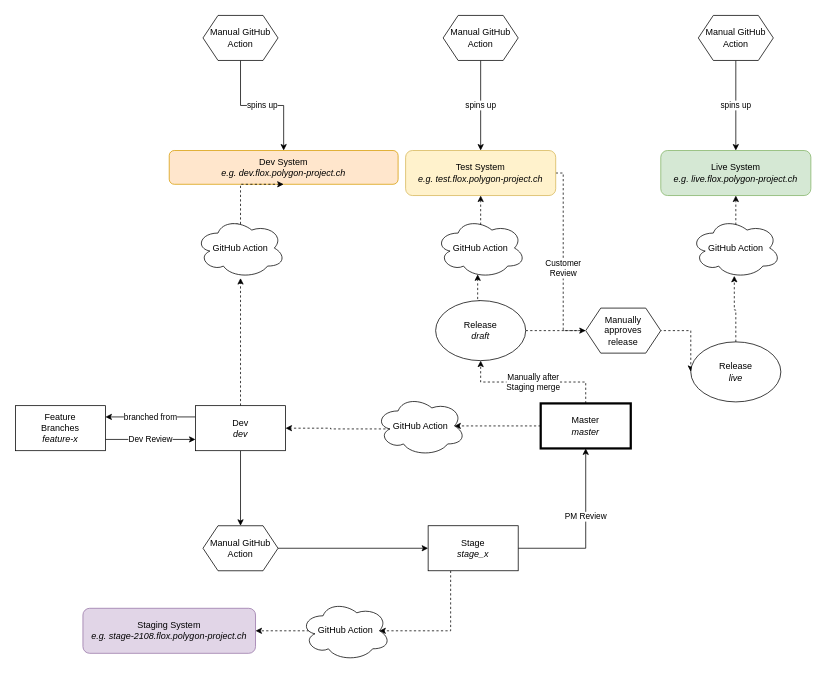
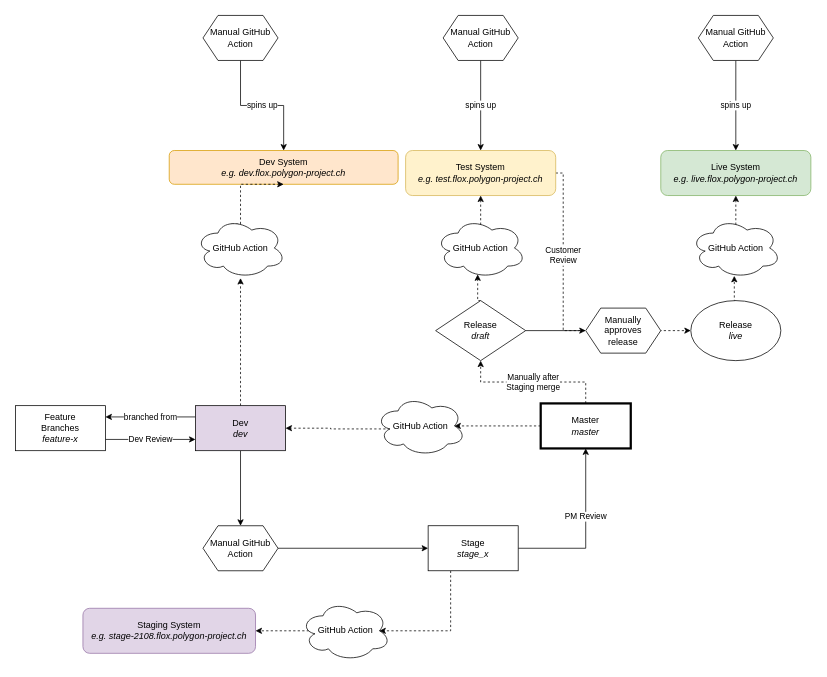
node "Release draft": shape ellipse -> diamond
edge "Release draft" -> "Manually approves release": style dashed -> solid
node "Release live": moved (735, 372) -> (735, 330)
node "Dev dev": fillcolor #ffffff -> #e1d5e7
